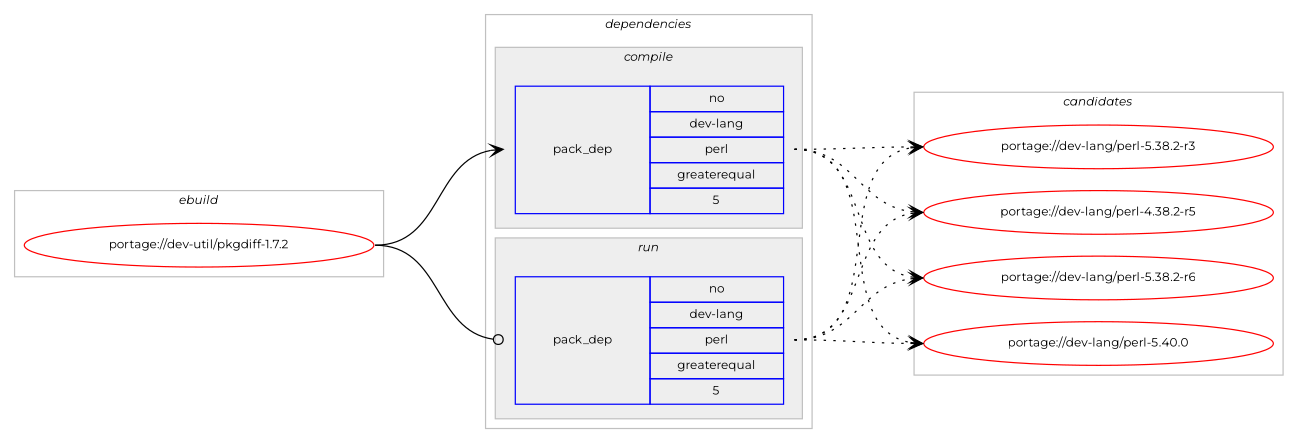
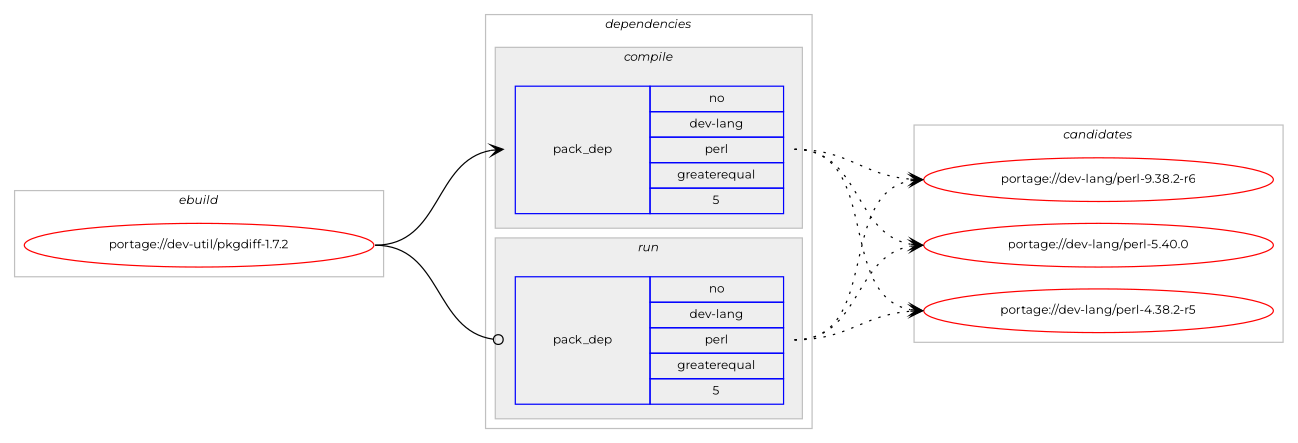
node "portage://dev-lang/perl-5.38.2-r3": removed
node "portage://dev-lang/perl-5.38.2-r6": label "portage://dev-lang/perl-5.38.2-r6" -> "portage://dev-lang/perl-9.38.2-r6"
